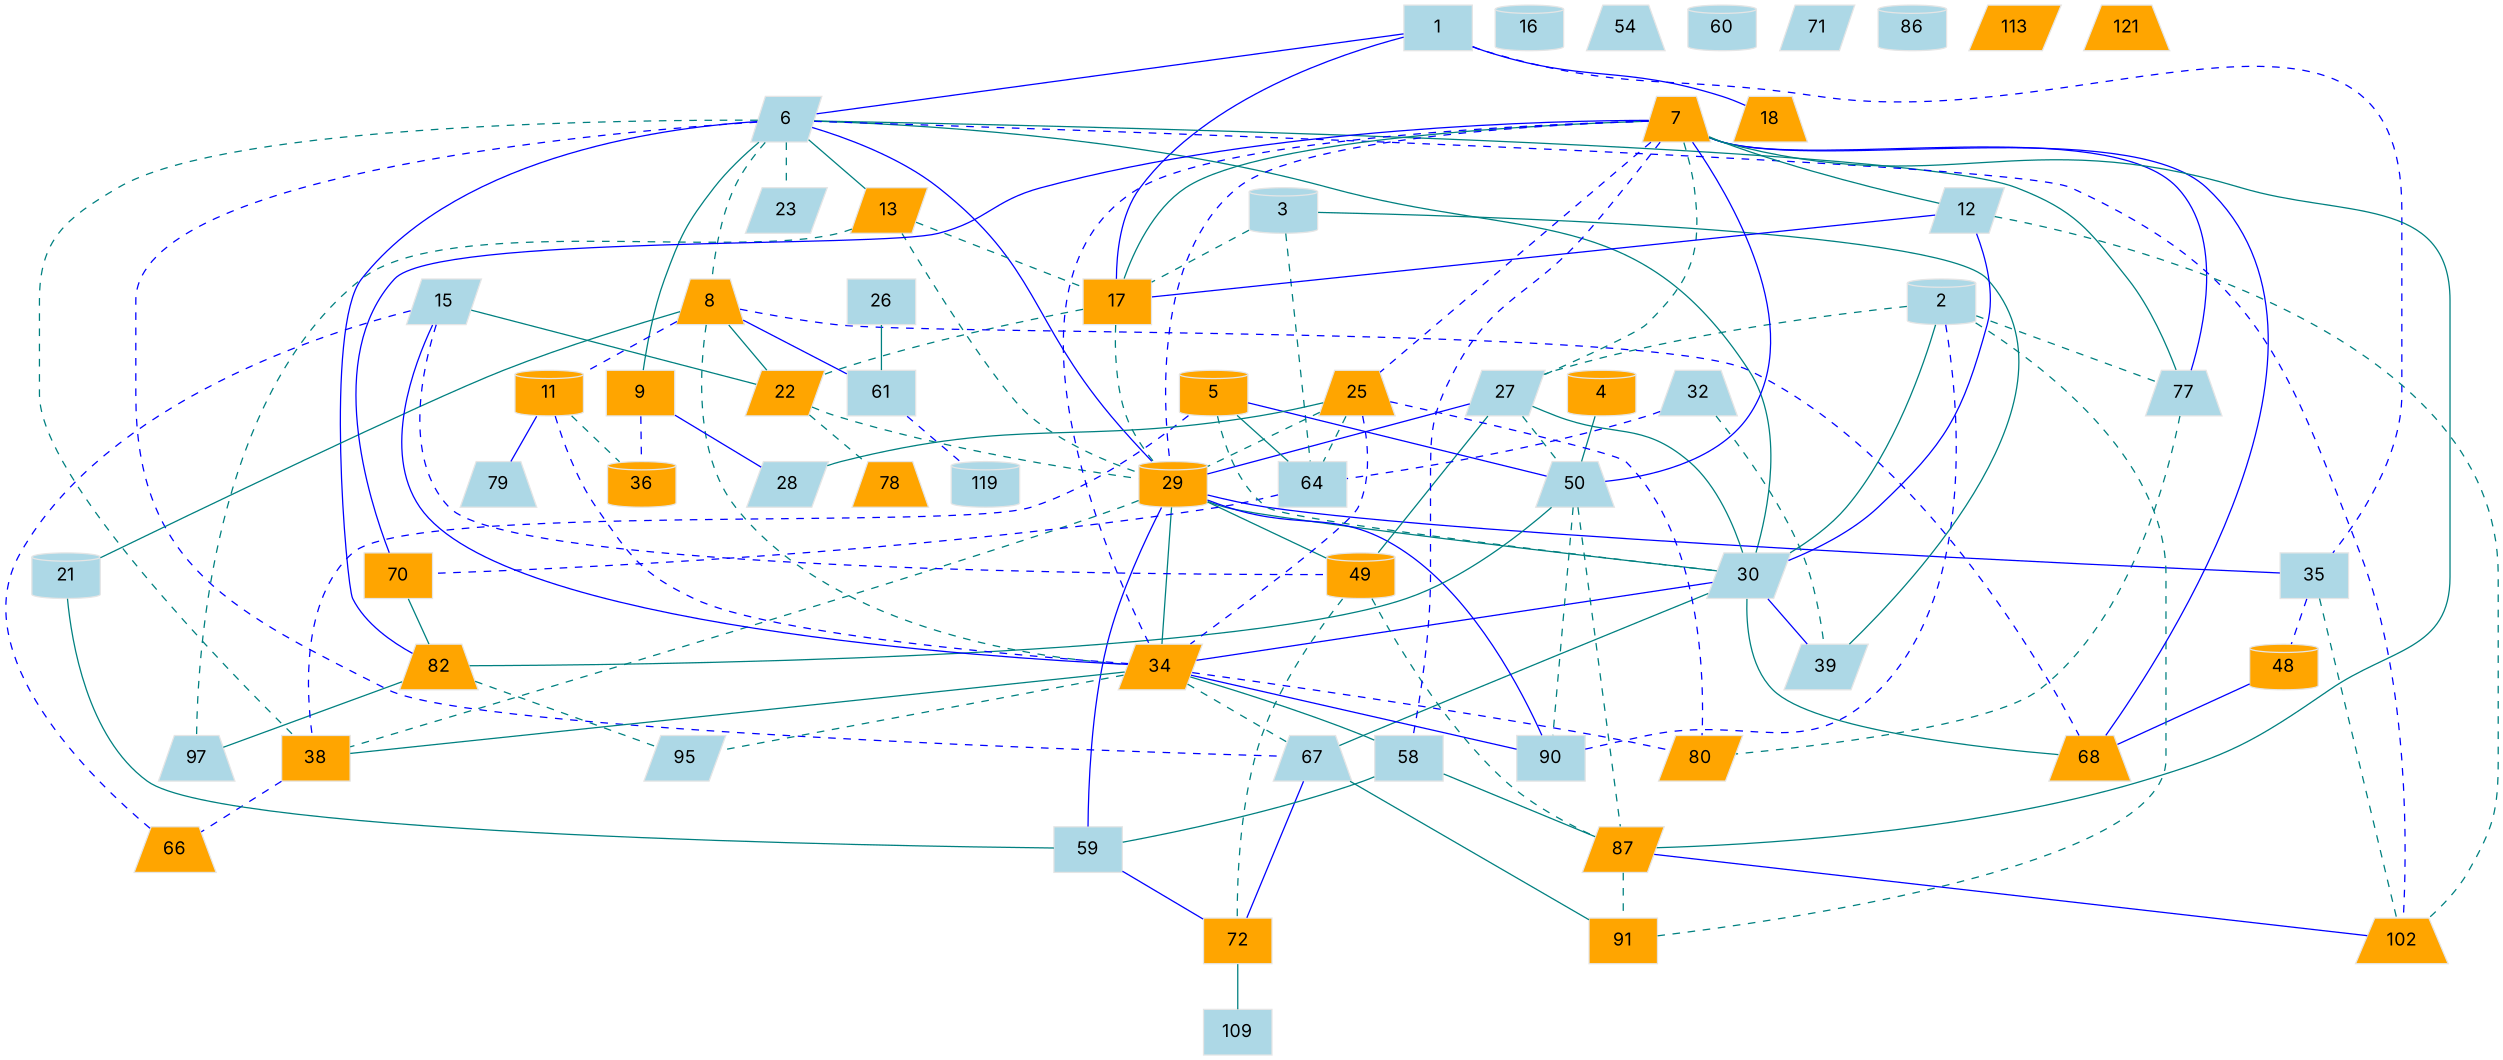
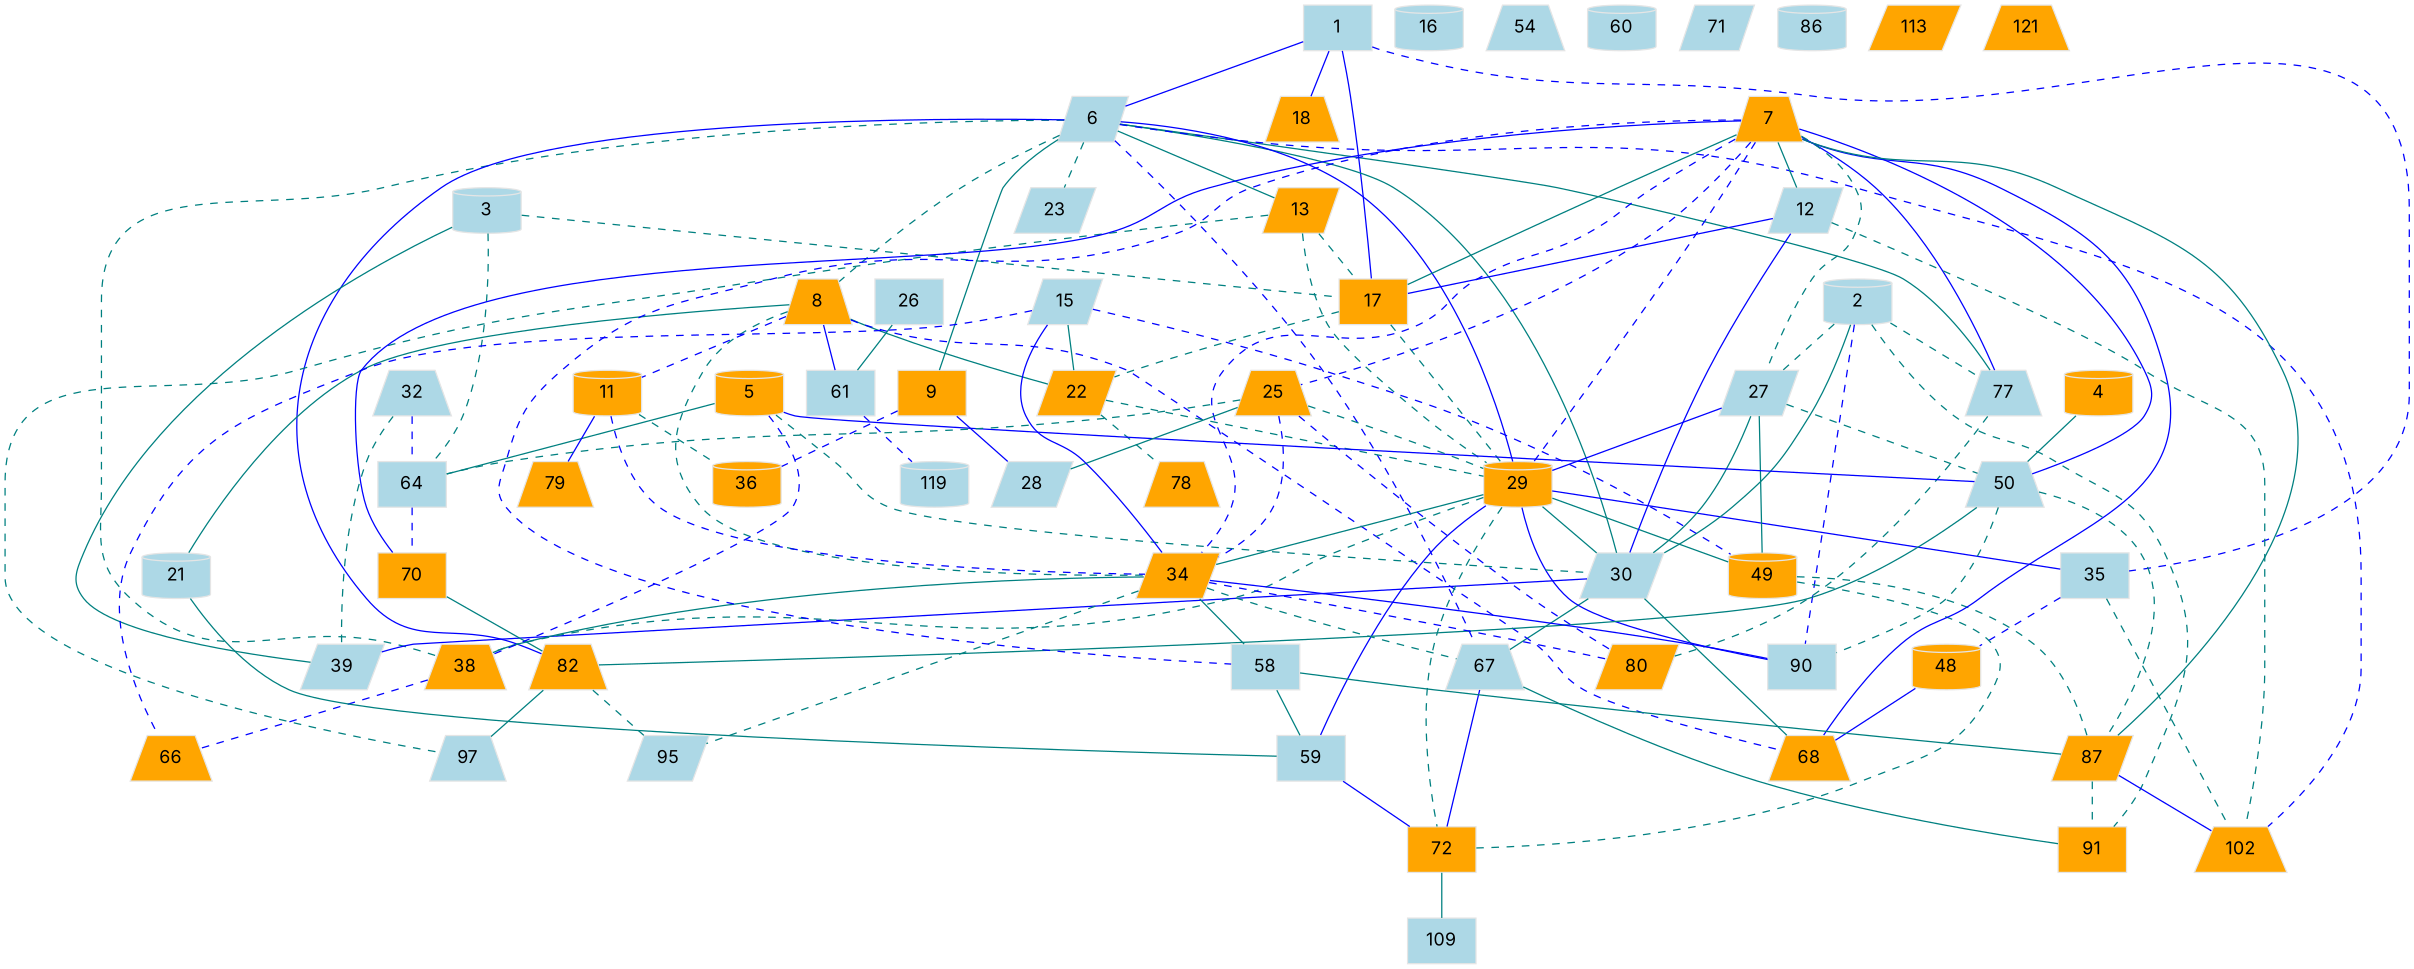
node "79": fillcolor lightblue -> orange
edge "30" -- "34": removed
edge "29" -- "72": added
node "38": shape box -> trapezium
